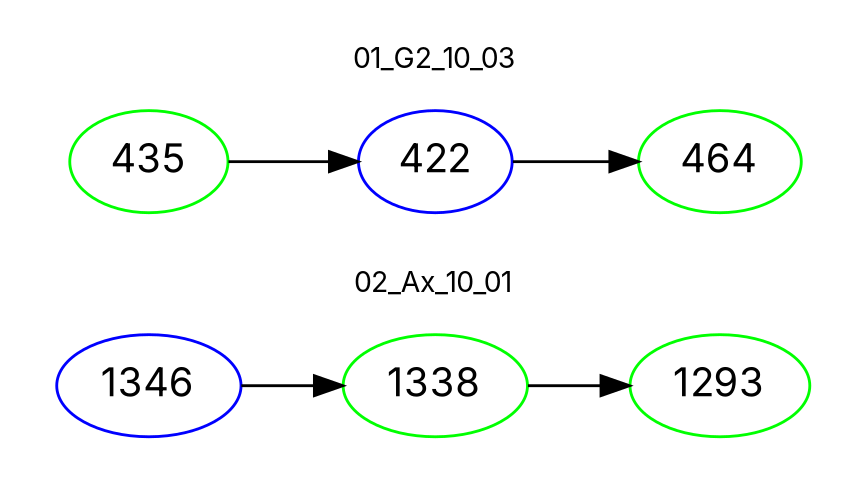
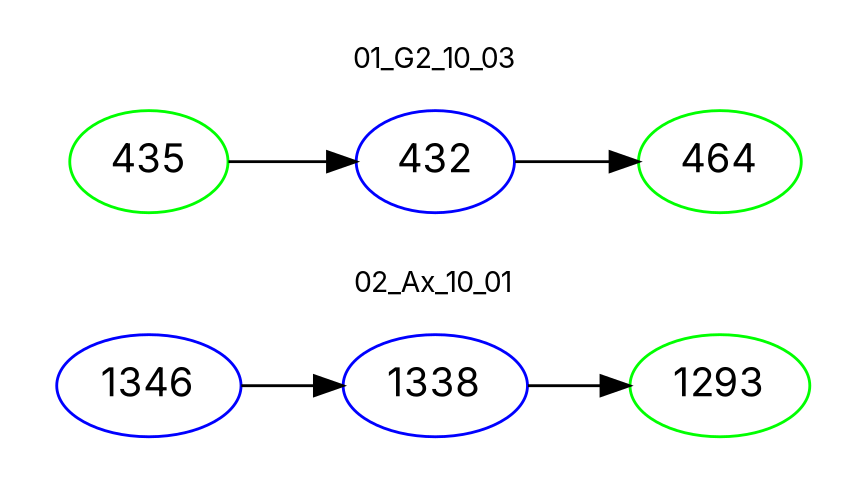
node "422": label "422" -> "432"
node "1338": color green -> blue
